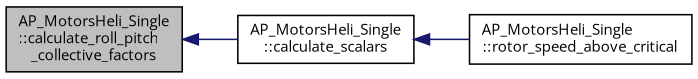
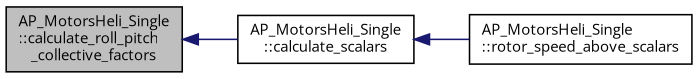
node "AP_MotorsHeli_Single ::rotor_speed_above_critical": label "AP_MotorsHeli_Single ::rotor_speed_above_critical" -> "AP_MotorsHeli_Single ::rotor_speed_above_scalars"
